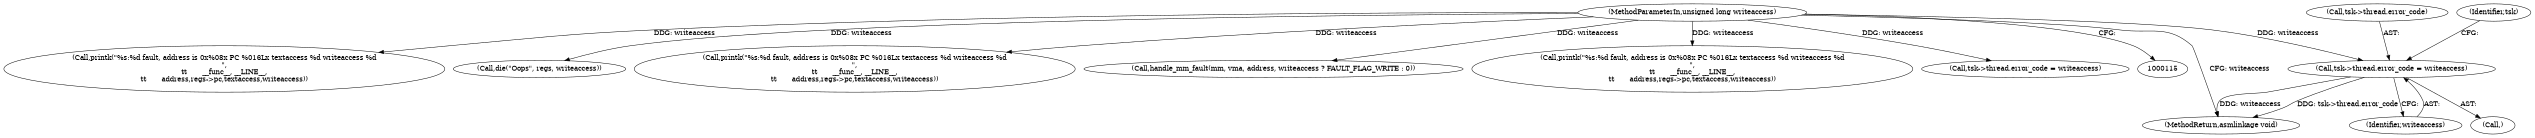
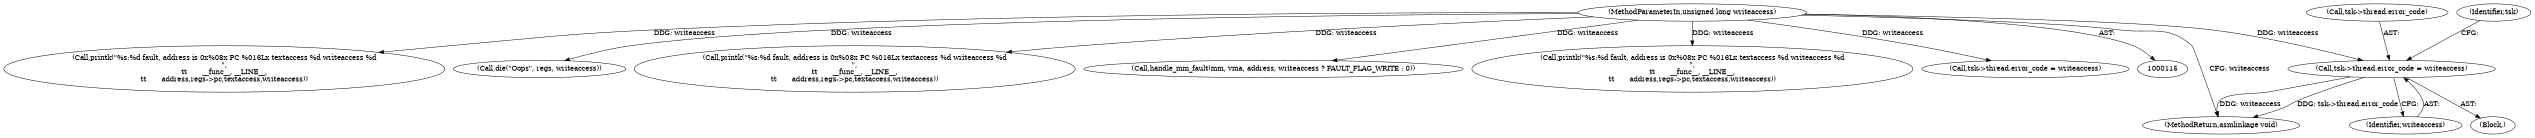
edge "(MethodParameterIn,unsigned long writeaccess)" -> "1000115": label "CFG: " -> "AST: "
node "(Call,)": label "(Call,)" -> "(Block,)"
